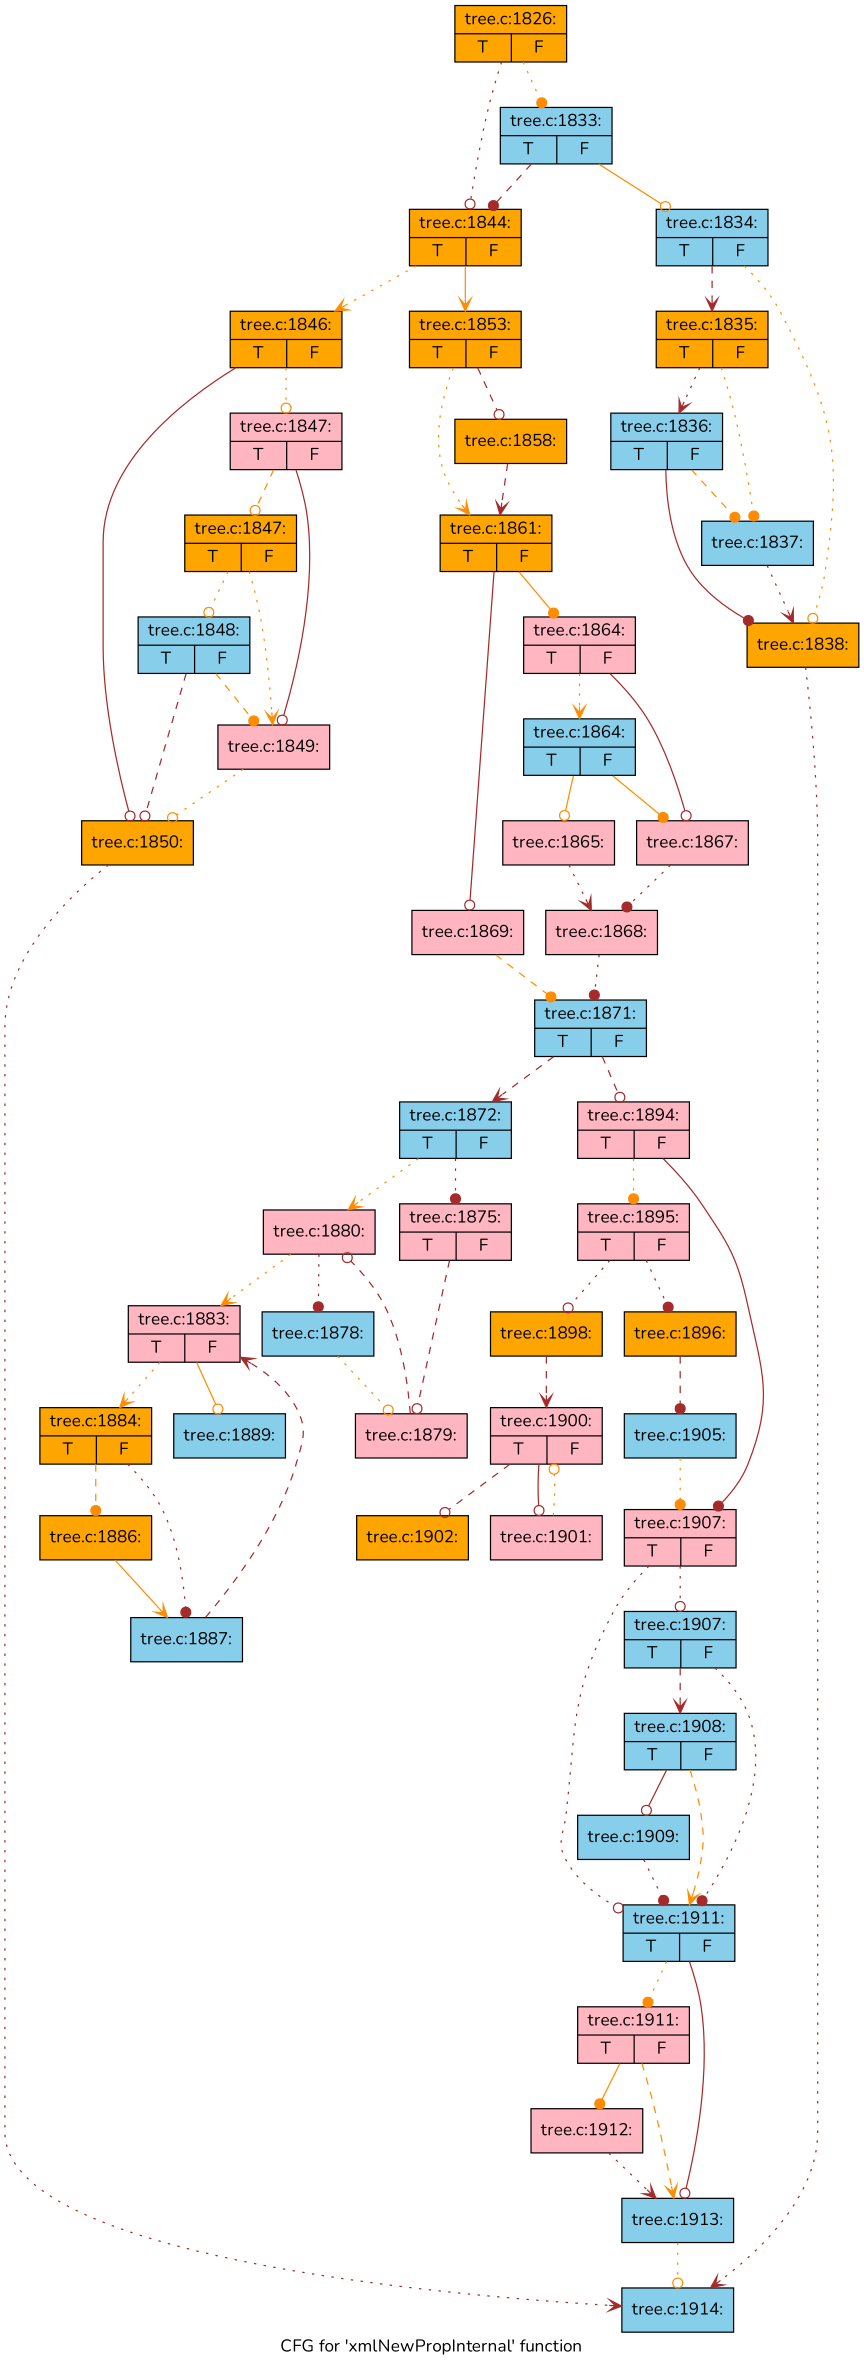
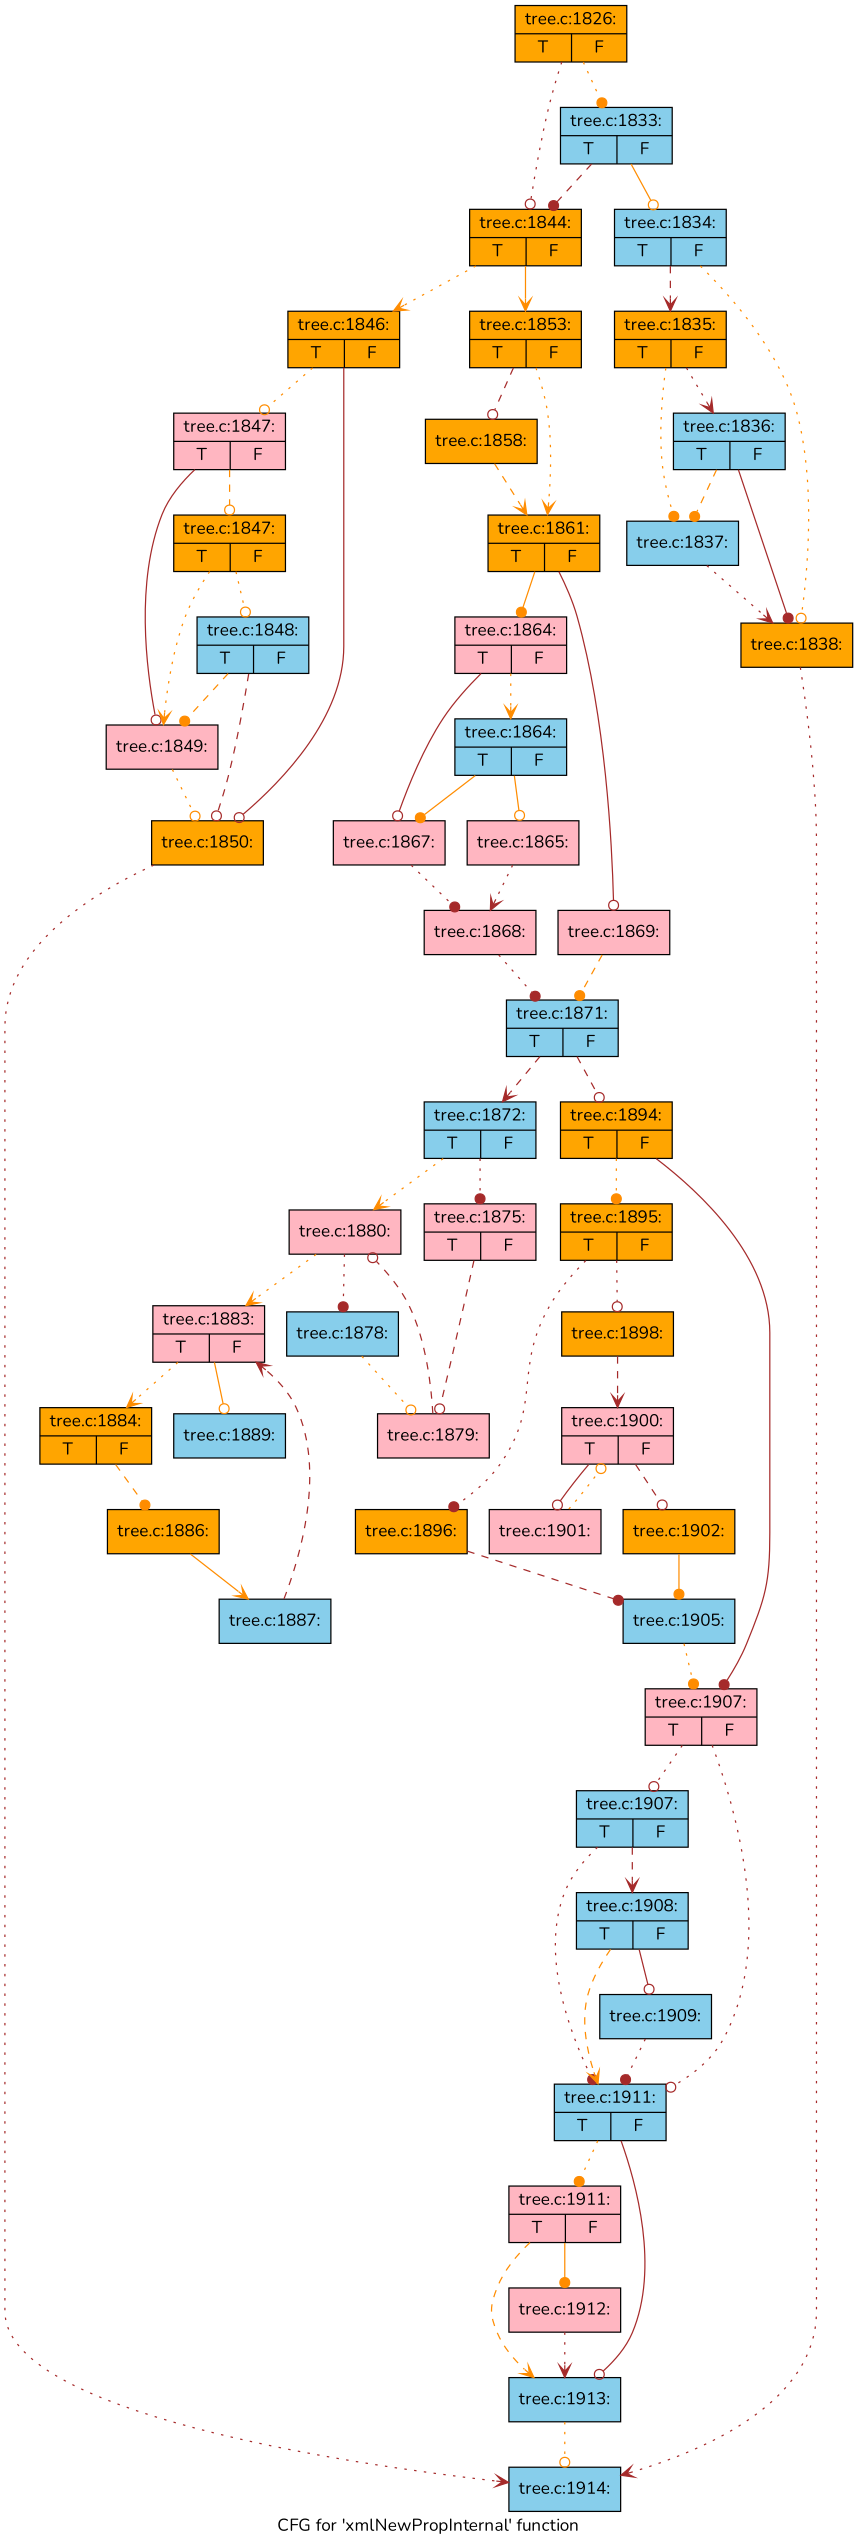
edge "tree.c:1858:" -> "tree.c:1861:": color brown -> darkorange
node "tree.c:1894:": fillcolor lightpink -> orange
node "tree.c:1895:": fillcolor lightpink -> orange
edge "tree.c:1884:" -> "tree.c:1887:": removed
edge "tree.c:1902:" -> "tree.c:1905:": added
